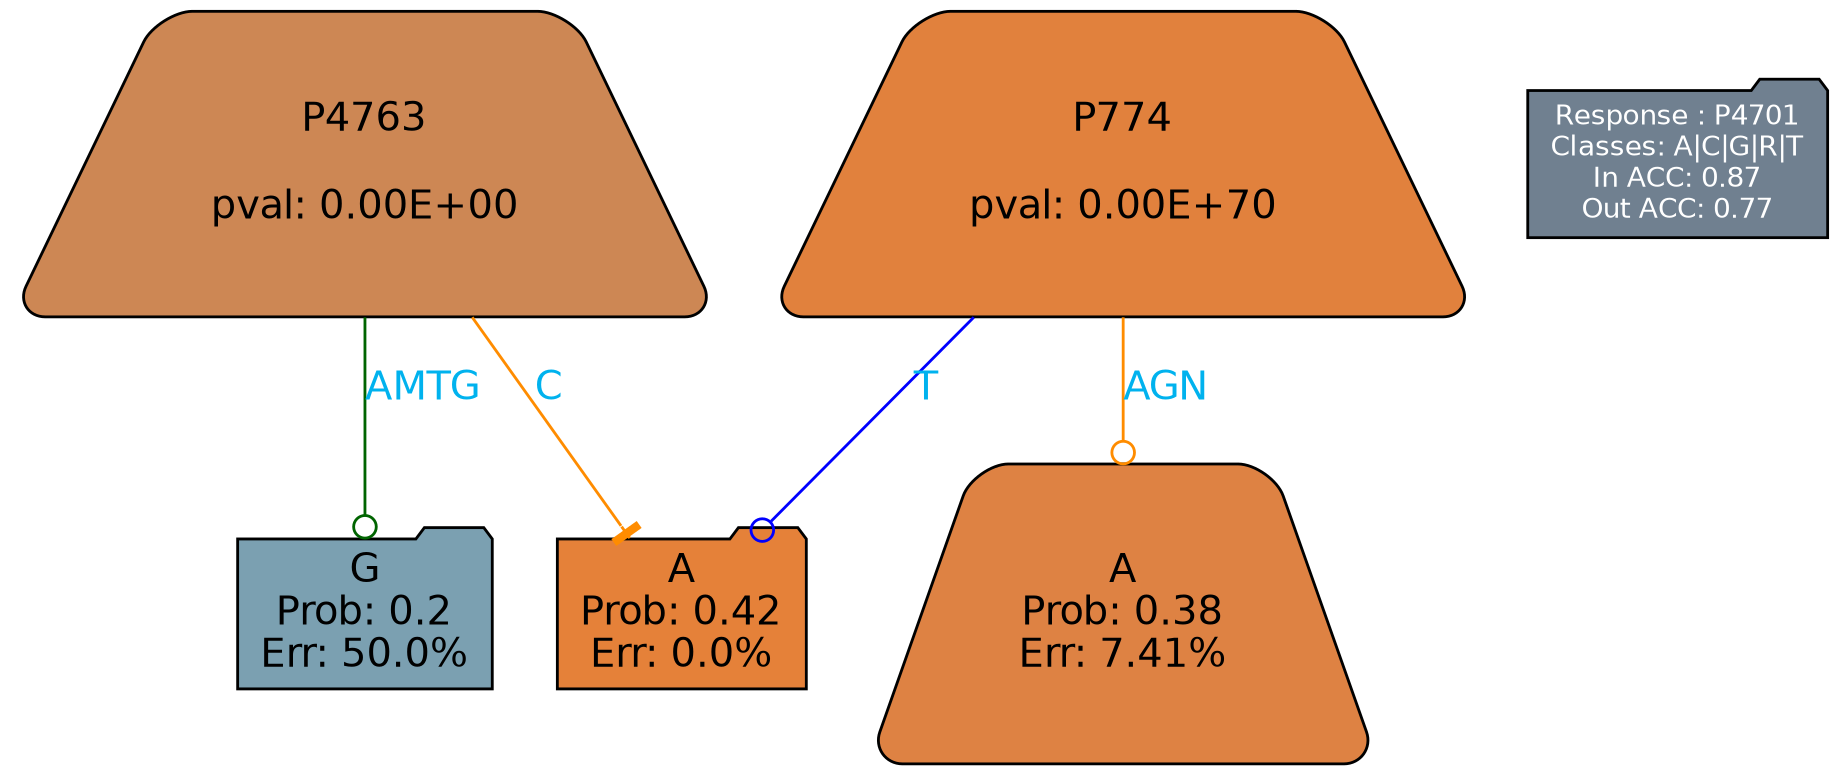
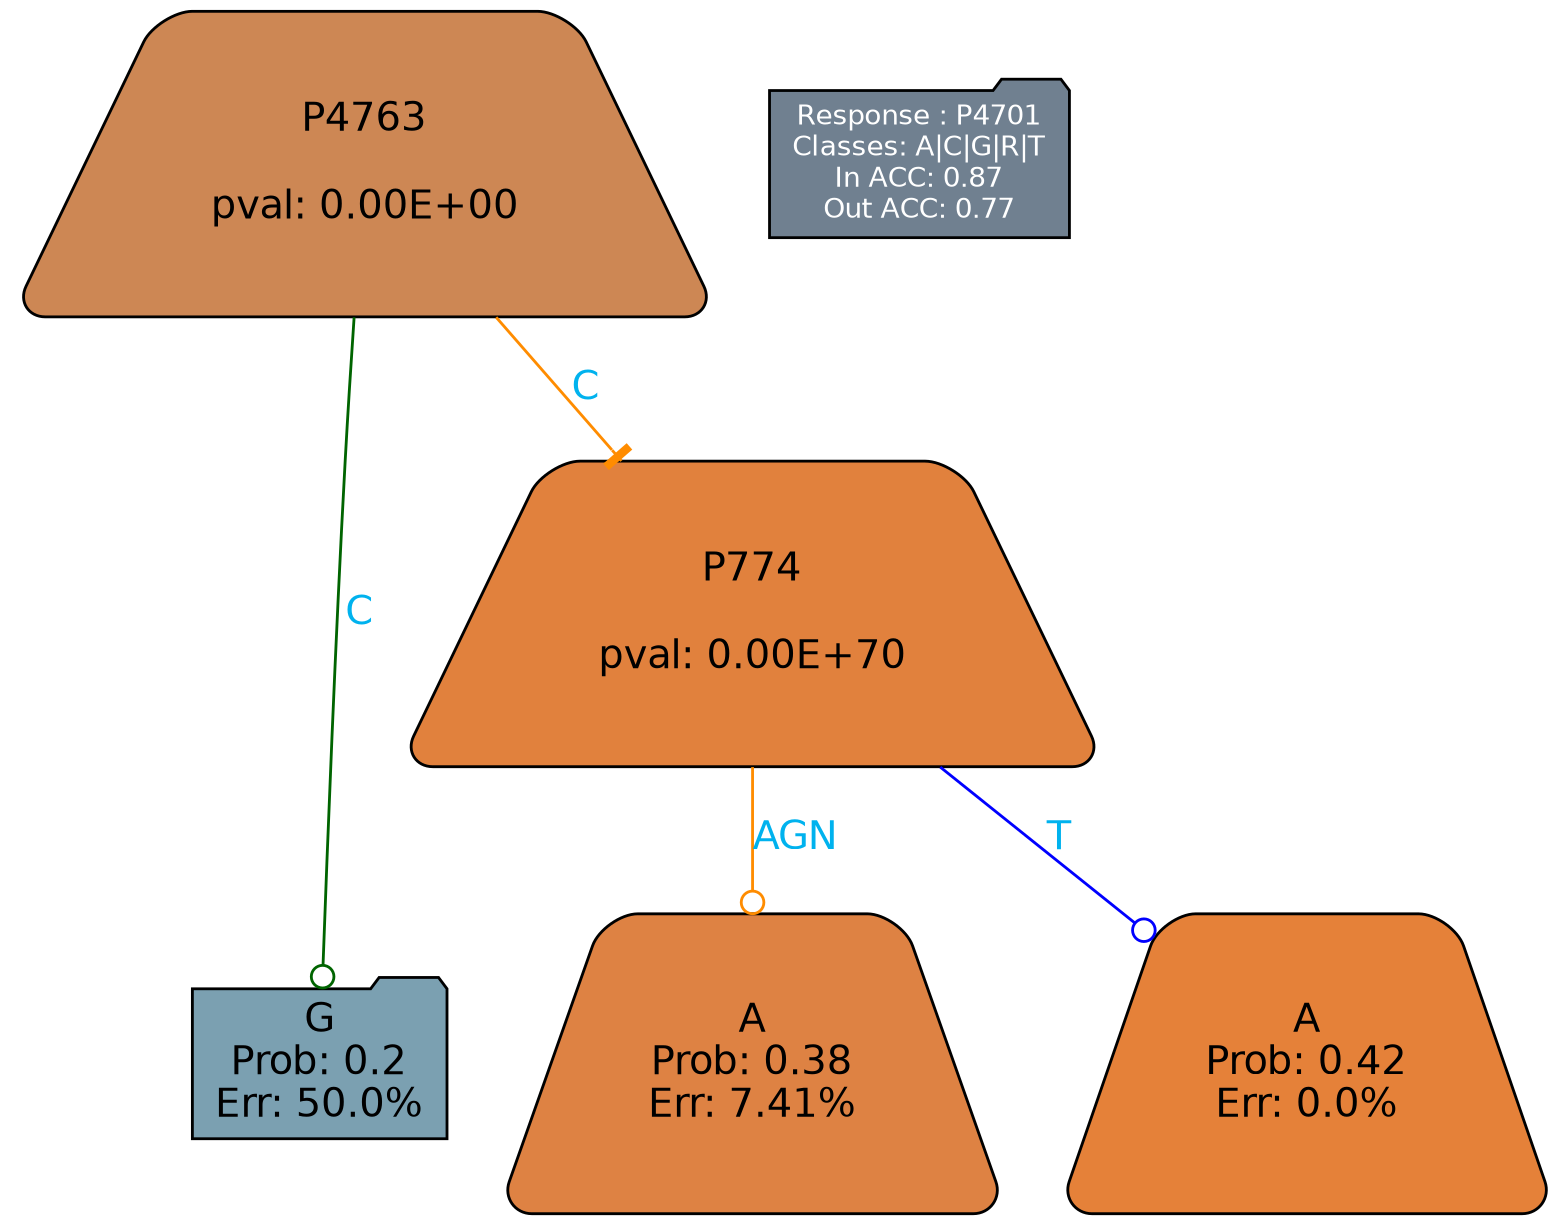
edge "P4763 pval: 0.00E+00" -> "G Prob: 0.2 Err: 50.0%": label "AMTG" -> "C"
edge "P4763 pval: 0.00E+00" -> "A Prob: 0.42 Err: 0.0%": now "P4763 pval: 0.00E+00" -> "P774 pval: 0.00E+70"
node "A Prob: 0.42 Err: 0.0%": shape folder -> trapezium
